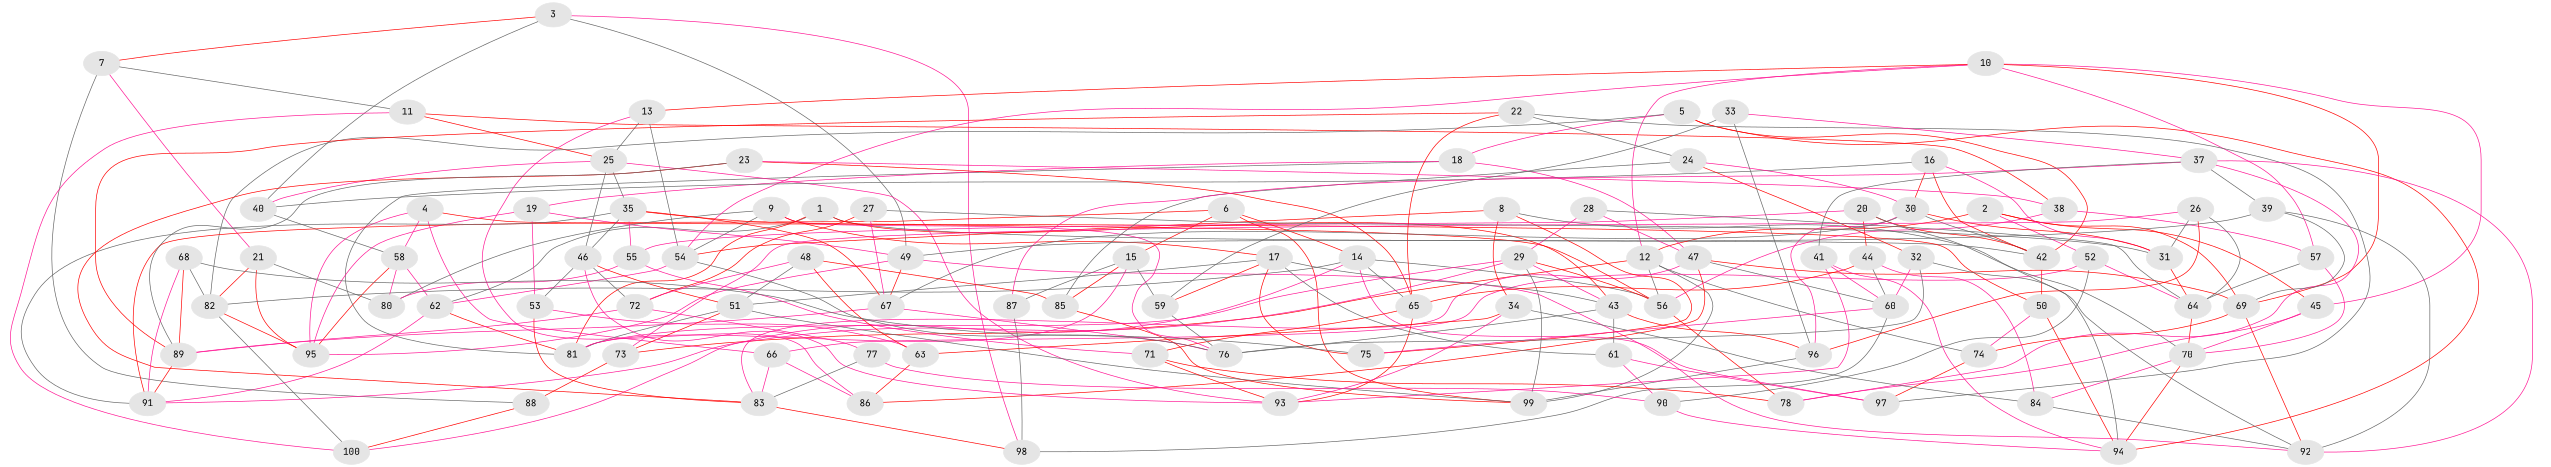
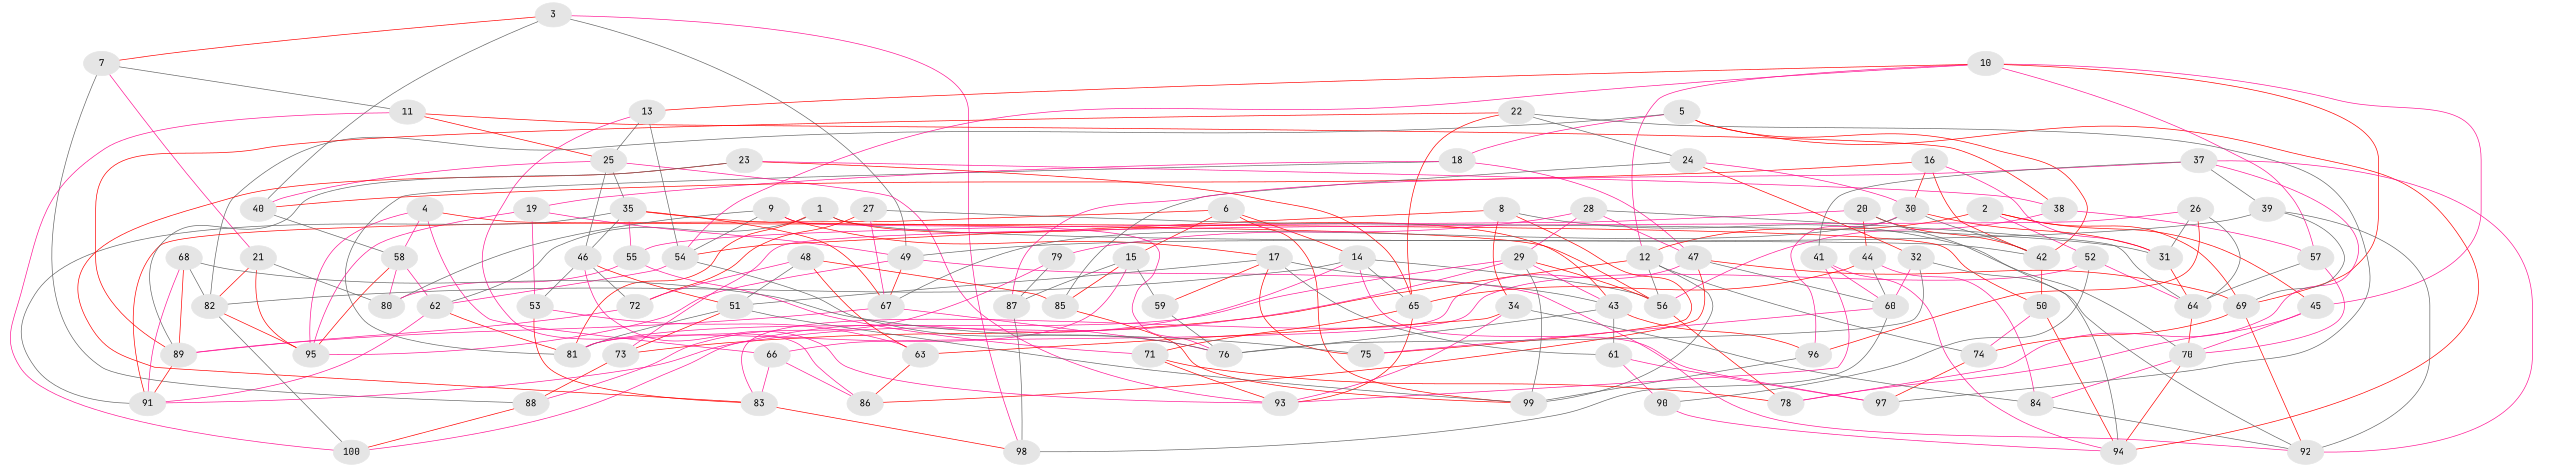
node "33": removed
edge "16" -- "40": color gray40 -> red
node "79": added
node "77": removed
